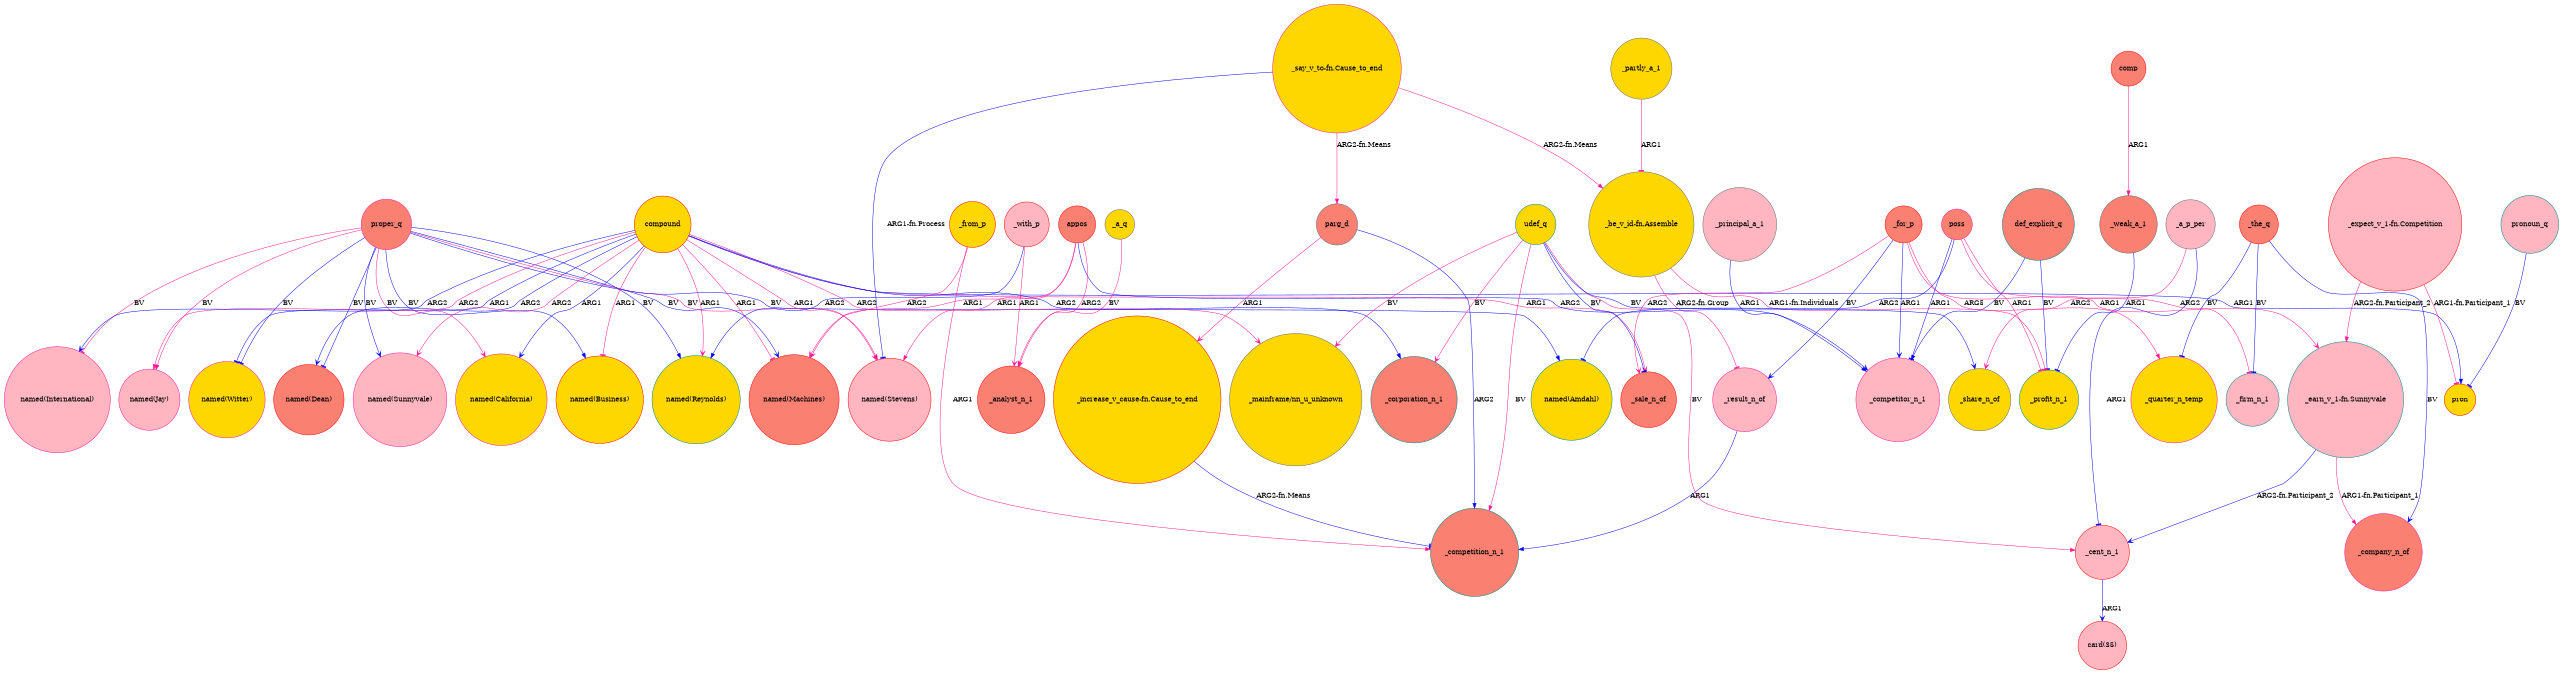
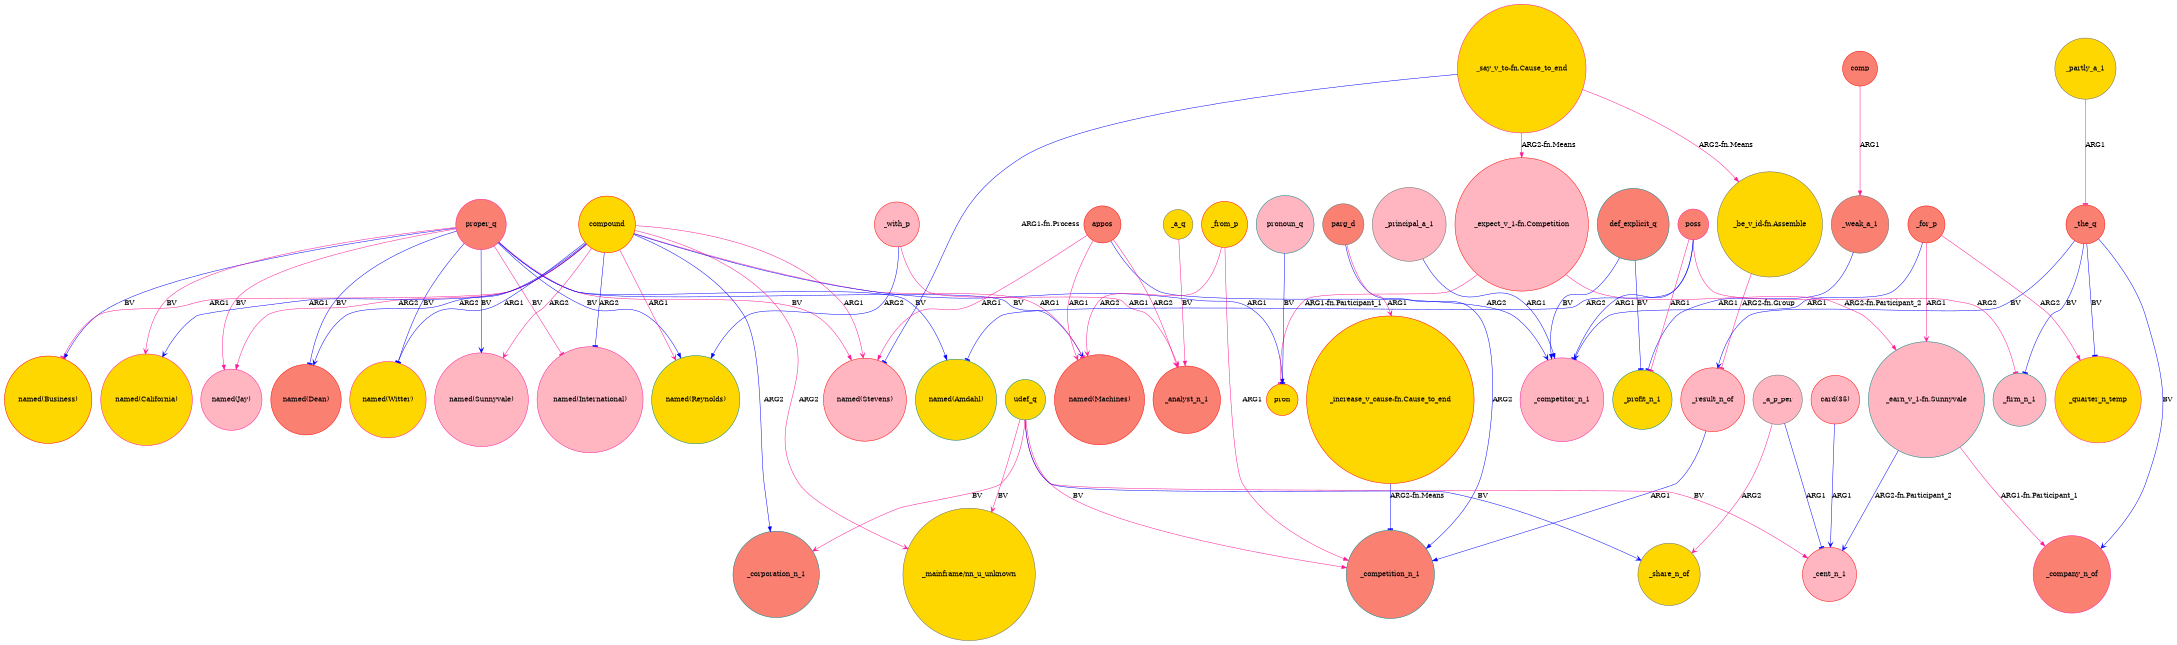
edge "_partly_a_1" -> "_be_v_id-fn.Assemble": now "_partly_a_1" -> "_the_q"
edge "_say_v_to-fn.Cause_to_end" -> "parg_d": now "_say_v_to-fn.Cause_to_end" -> "_expect_v_1-fn.Competition"
edge "compound" -> "named(International)": arrowhead vee -> tee
edge "_for_p" -> "_quarter_n_temp": label "ARG5" -> "ARG2"
edge "_be_v_id-fn.Assemble" -> "_profit_n_1": removed, label "ARG1-fn.Individuals"
edge "_for_p" -> "_result_n_of": now "_the_q" -> "_result_n_of"
node "_sale_n_of": removed
node "_result_n_of": color deeppink -> red
edge "_cent_n_1" -> "card(35)": reversed
